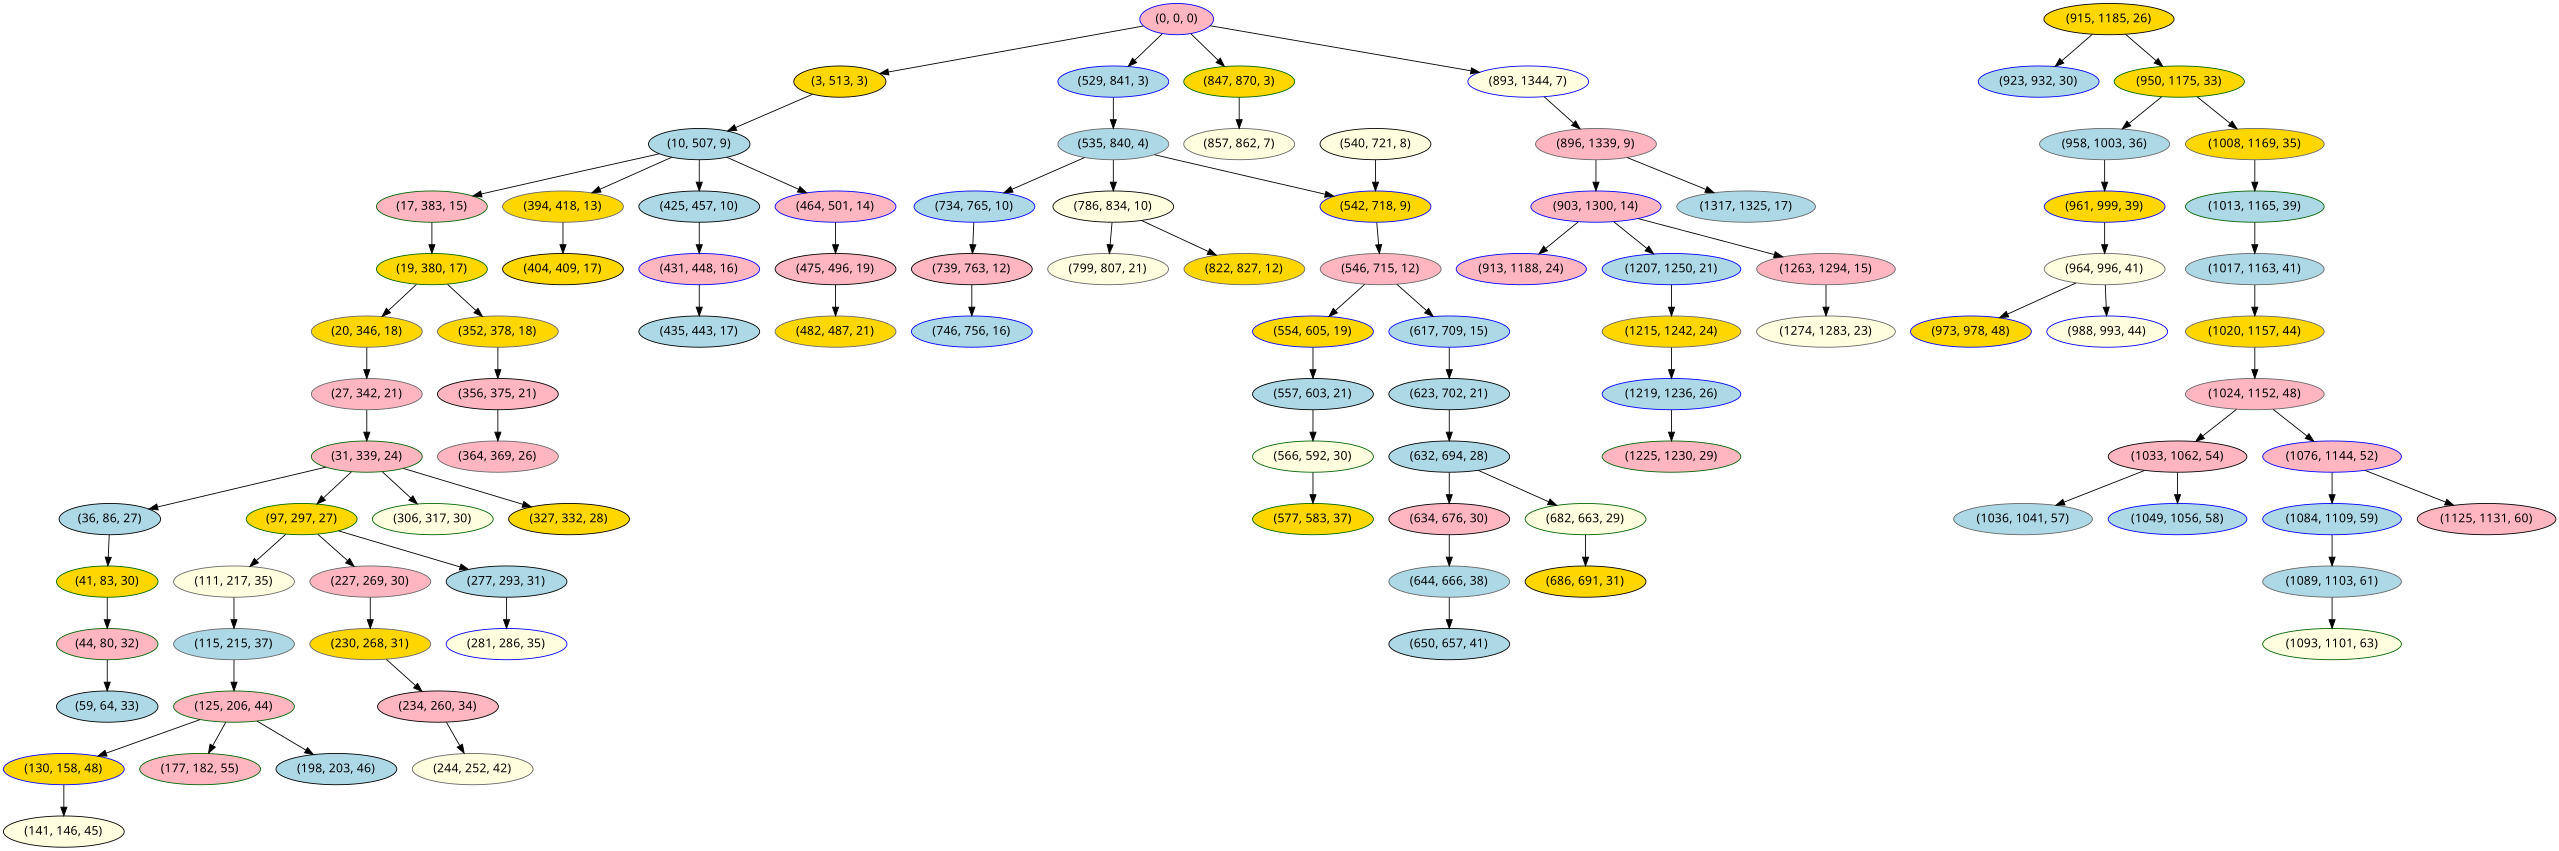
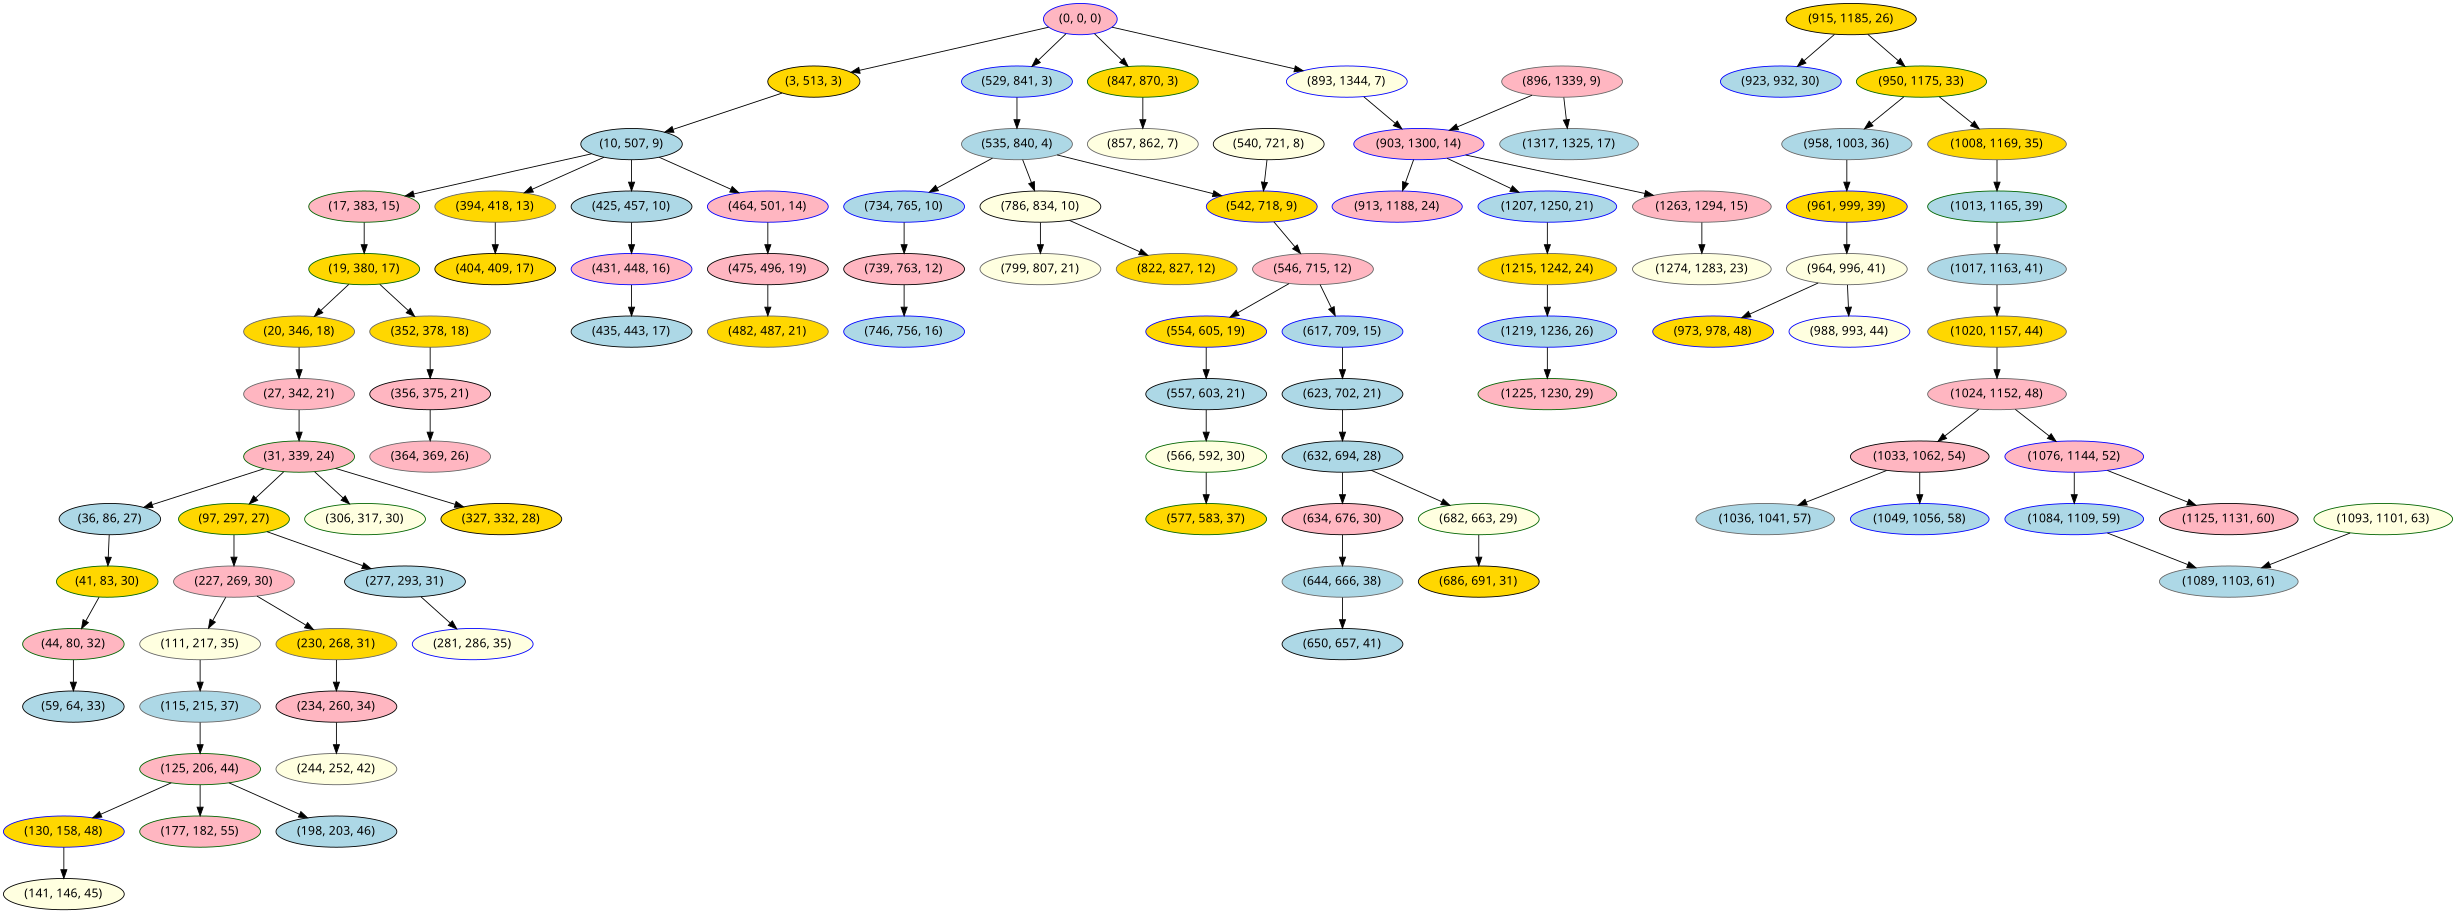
edge "(893, 1344, 7)" -> "(896, 1339, 9)": now "(893, 1344, 7)" -> "(903, 1300, 14)"
edge "(97, 297, 27)" -> "(111, 217, 35)": now "(227, 269, 30)" -> "(111, 217, 35)"
edge "(1089, 1103, 61)" -> "(1093, 1101, 63)": reversed
